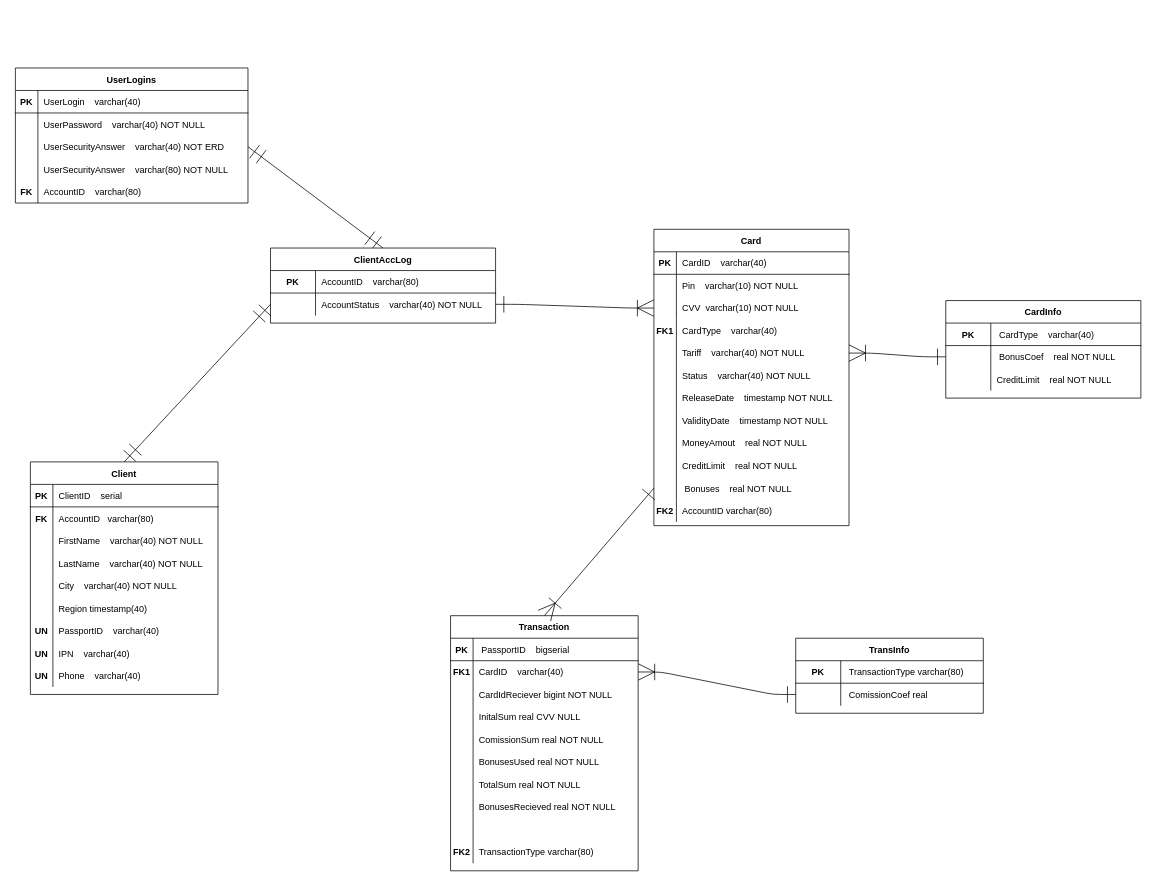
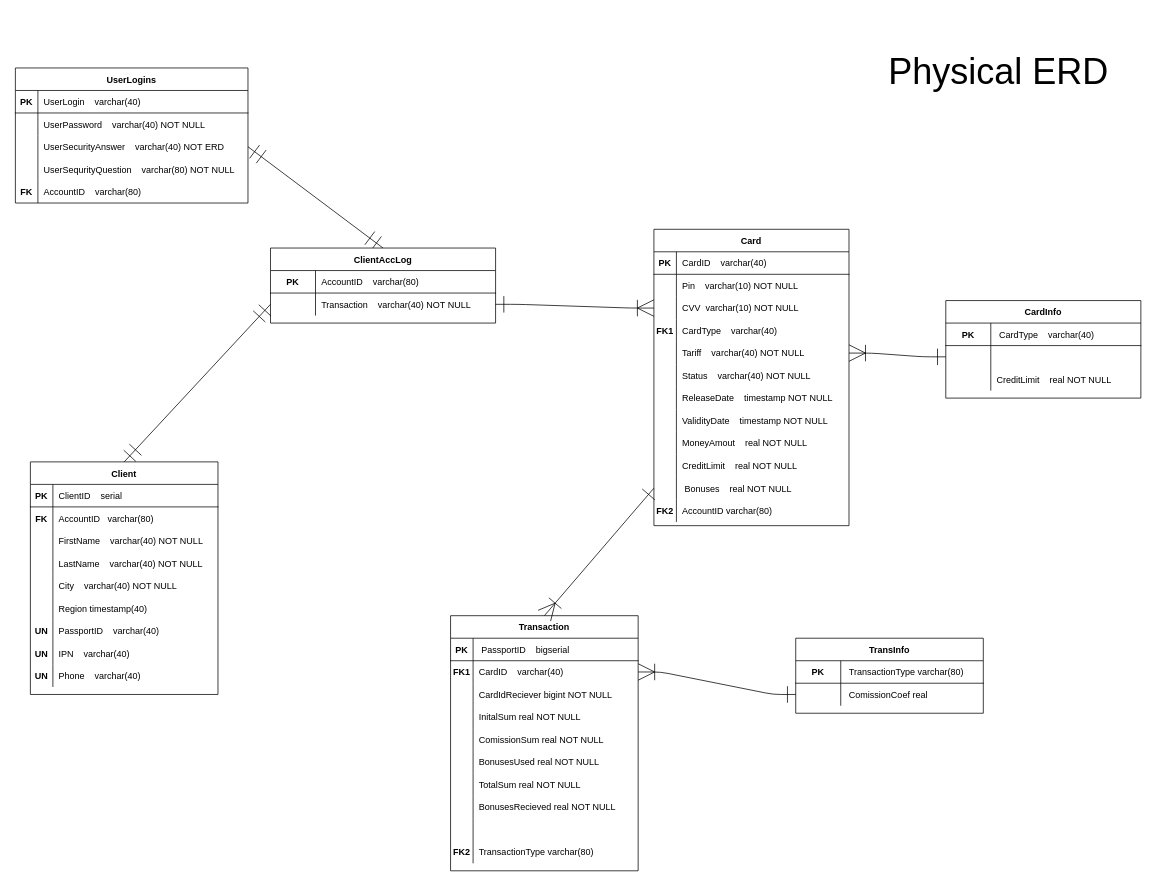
node "Physical ERD": added
node "UserSecurityAnswer varchar(80) NOT NULL": label "UserSecurityAnswer varchar(80) NOT NULL" -> "UserSequrityQuestion varchar(80) NOT NULL"
node "AccountStatus varchar(40) NOT NULL": label "AccountStatus varchar(40) NOT NULL" -> "Transaction varchar(40) NOT NULL"
node "BonusCoef real NOT NULL": removed
node "InitalSum real CVV NULL": label "InitalSum real CVV NULL" -> "InitalSum real NOT NULL"
